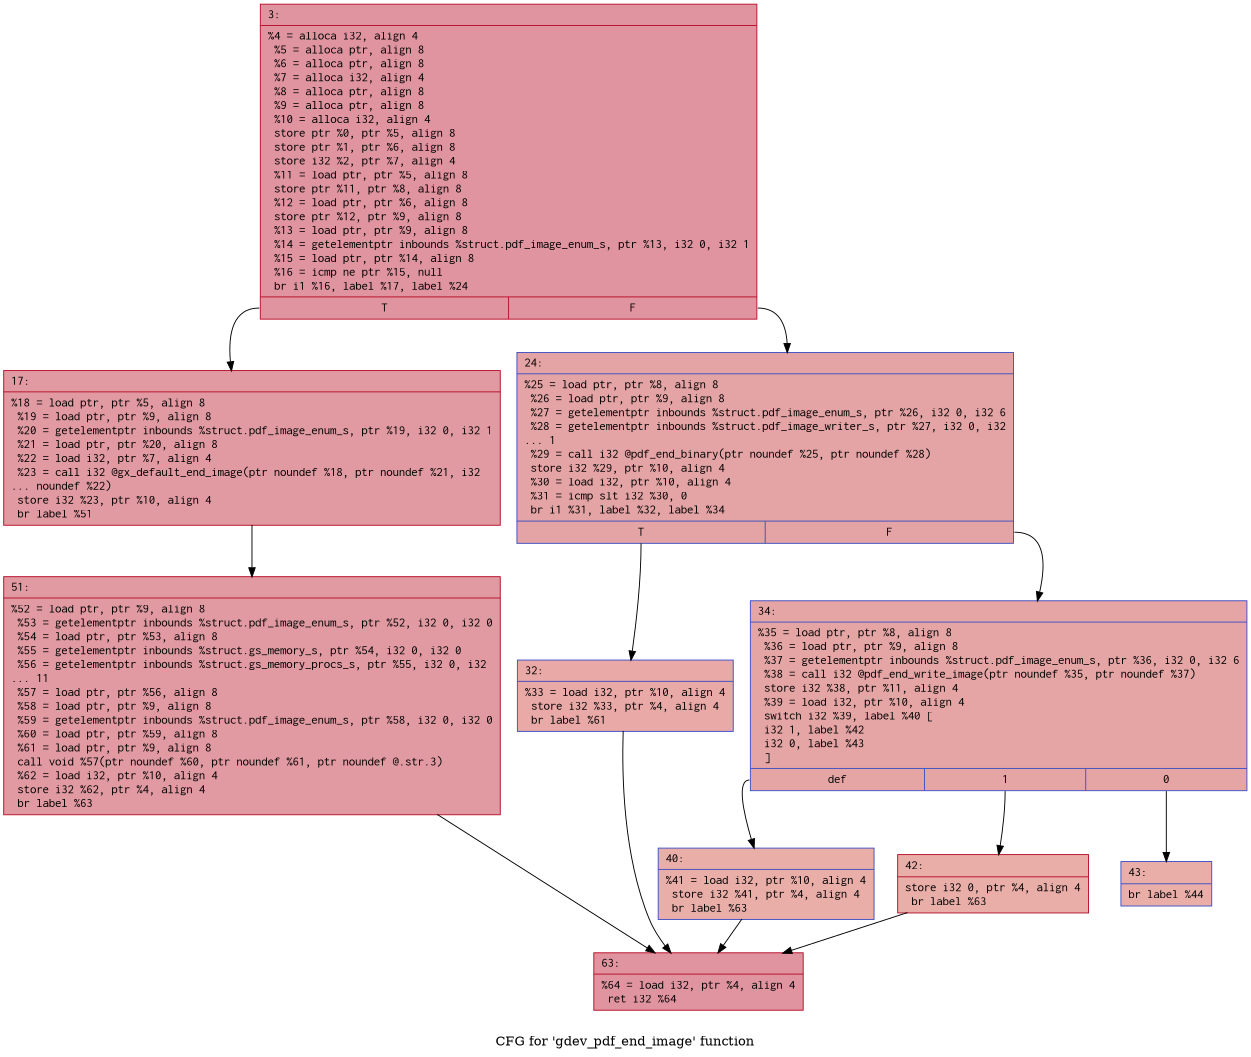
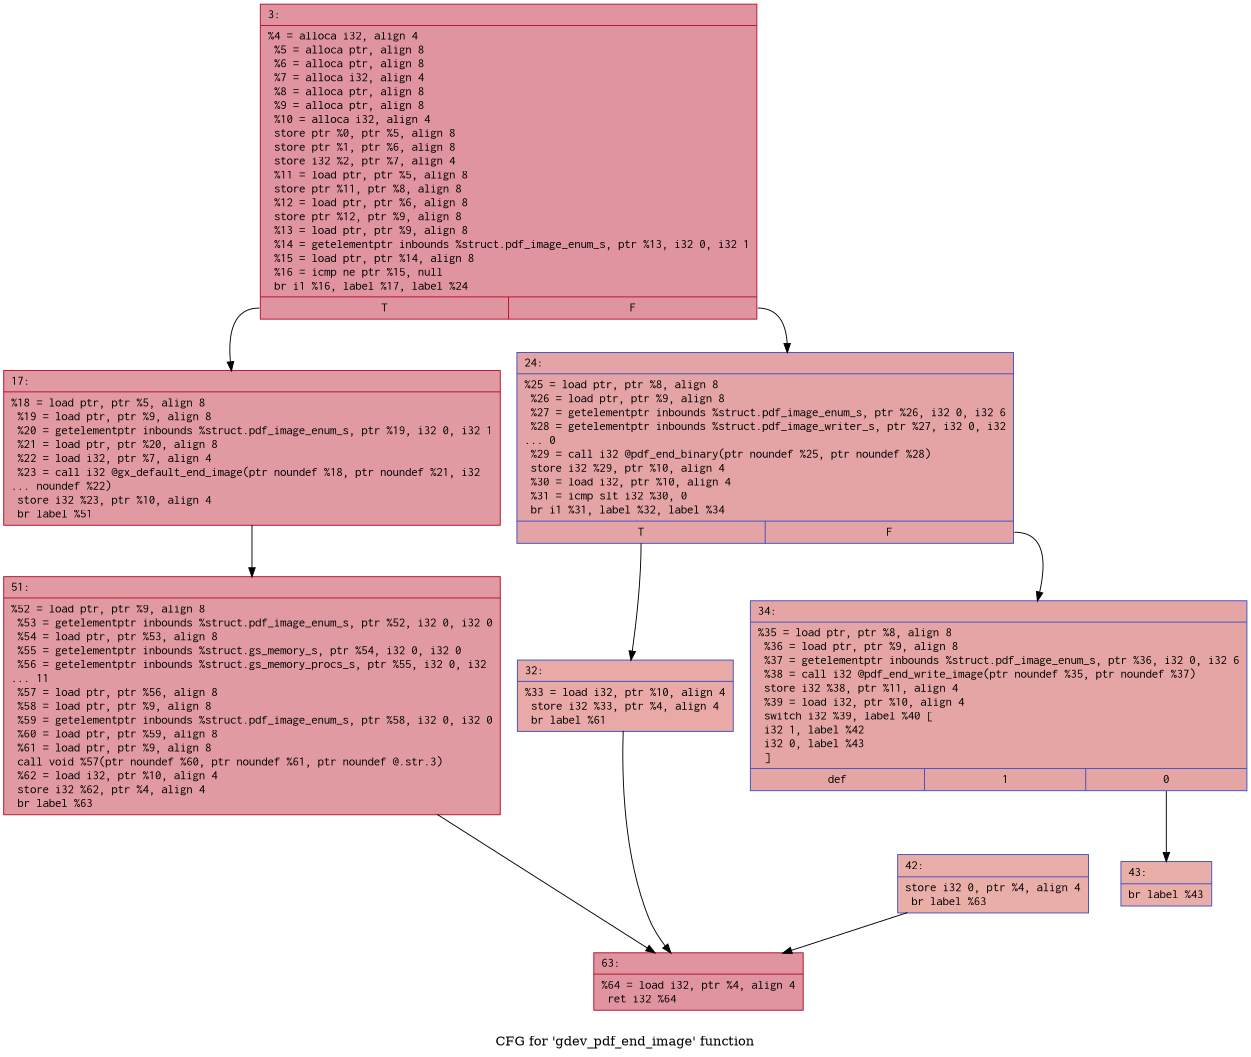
node "24:": text "... 1" -> "... 0"
edge "34:" -> "42:": removed
node "40:": removed
node "42:": color #b70d28ff -> #3d50c3ff
node "43:": text "br label %44" -> "br label %43"
